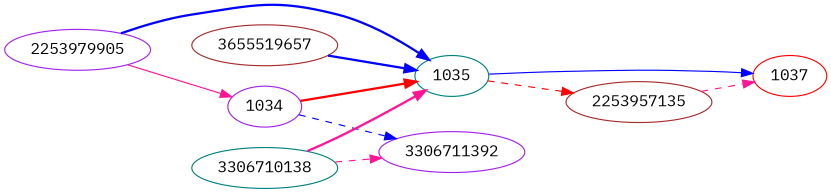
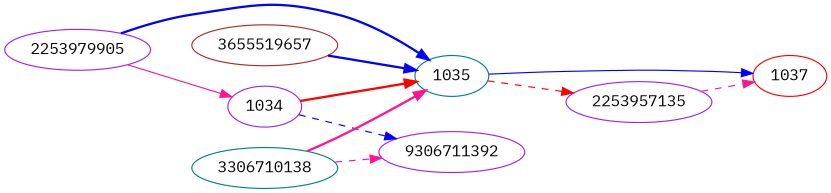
node "2253957135": color brown -> purple
node "3306711392": label "3306711392" -> "9306711392"
